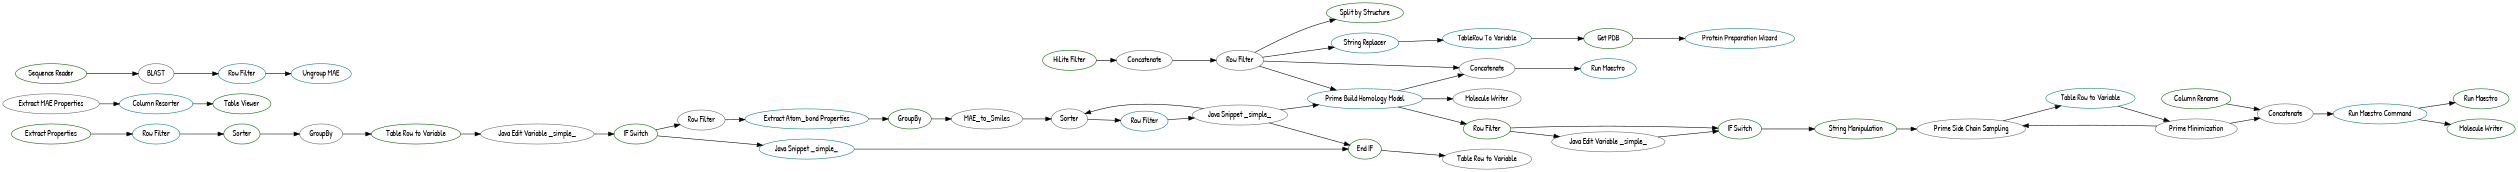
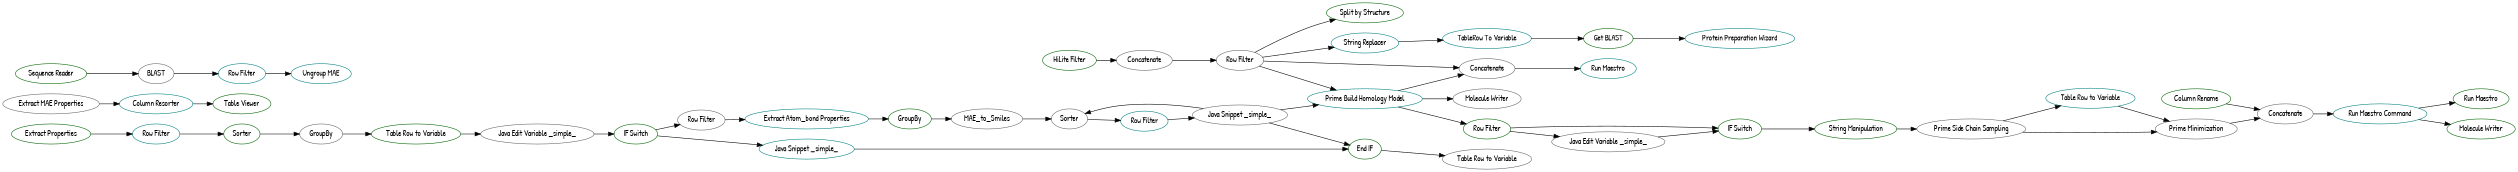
node "Get PDB": label "Get PDB" -> "Get BLAST"
edge "Prime Minimization" -> "Prime Side Chain Sampling": reversed
